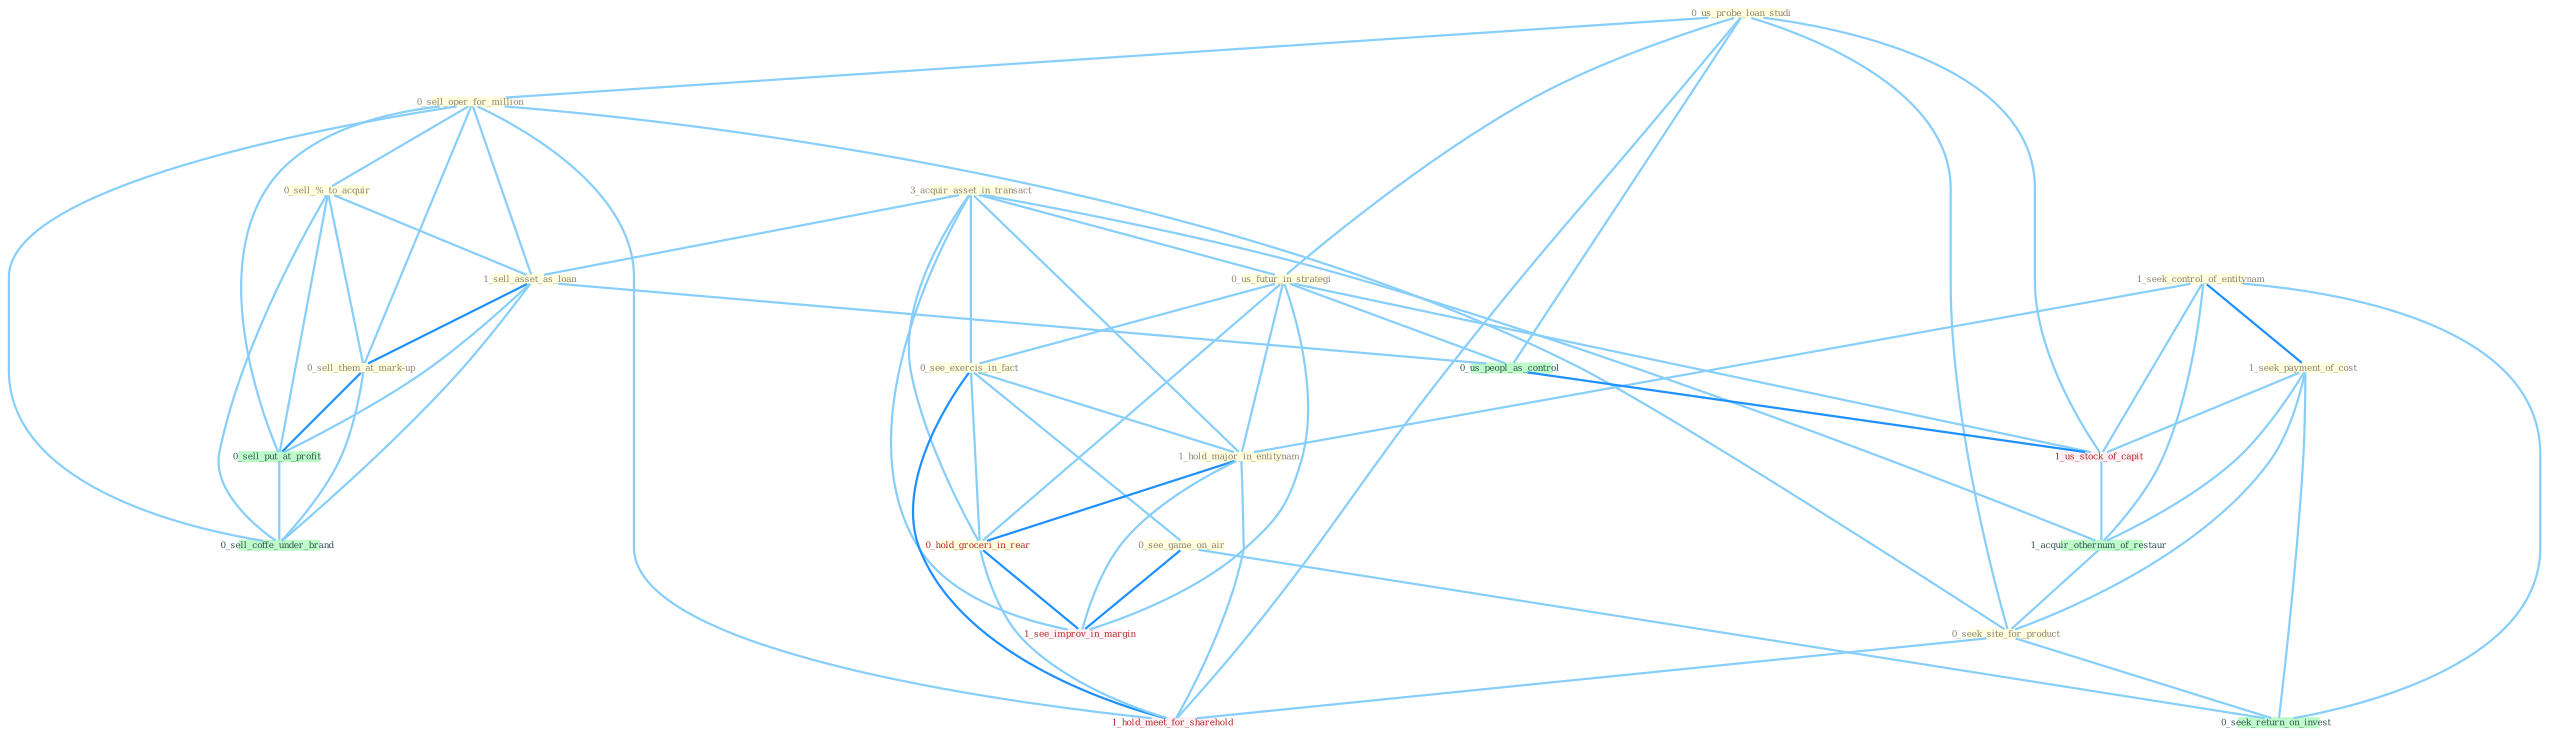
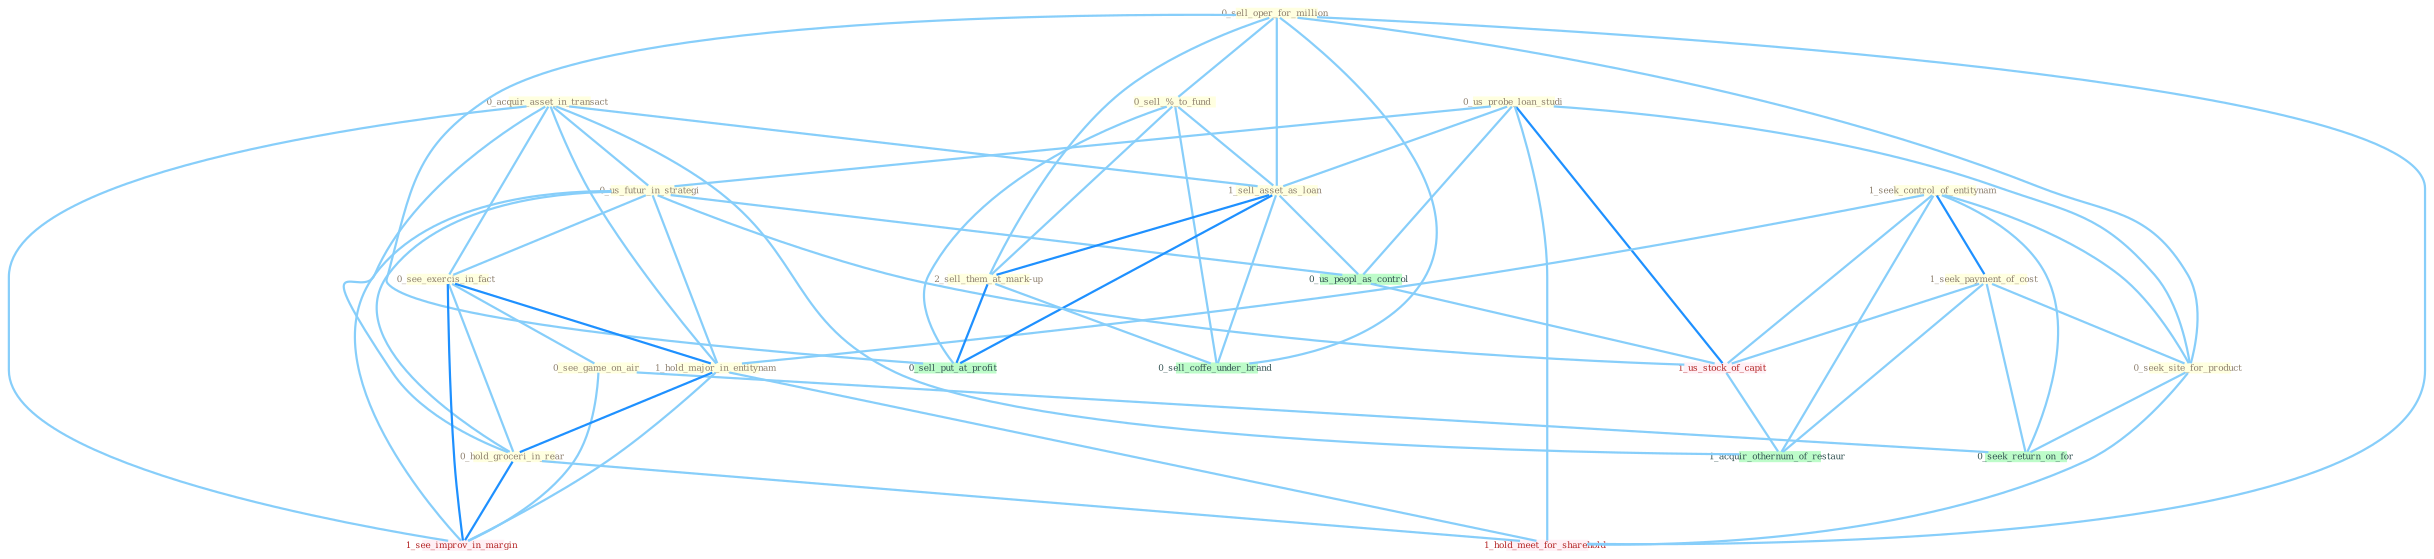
edge "0_us_probe_loan_studi" -- "0_sell_oper_for_million": now "0_us_probe_loan_studi" -- "1_sell_asset_as_loan"
edge "0_us_probe_loan_studi" -- "1_us_stock_of_capit": color #87cefa -> #1e90ff
node "0_sell_%_to_acquir": label "0_sell_%_to_acquir" -> "0_sell_%_to_fund"
node "3_acquir_asset_in_transact": label "3_acquir_asset_in_transact" -> "0_acquir_asset_in_transact"
node "0_sell_them_at_mark-up": label "0_sell_them_at_mark-up" -> "2_sell_them_at_mark-up"
edge "1_sell_asset_as_loan" -- "0_sell_put_at_profit": color #87cefa -> #1e90ff
edge "0_see_exercis_in_fact" -- "1_hold_major_in_entitynam": color #87cefa -> #1e90ff
edge "0_us_peopl_as_control" -- "1_us_stock_of_capit": color #1e90ff -> #87cefa
edge "0_sell_put_at_profit" -- "0_sell_coffe_under_brand": removed
node "0_hold_groceri_in_rear": fontcolor #b22222 -> #8b7d6b
edge "0_see_game_on_air" -- "1_see_improv_in_margin": color #1e90ff -> #87cefa
edge "1_acquir_othernum_of_restaur" -- "0_seek_site_for_product": now "1_seek_control_of_entitynam" -- "0_seek_site_for_product"
edge "0_see_exercis_in_fact" -- "1_hold_meet_for_sharehold": now "0_see_exercis_in_fact" -- "1_see_improv_in_margin"
node "0_seek_return_on_invest": label "0_seek_return_on_invest" -> "0_seek_return_on_for"
